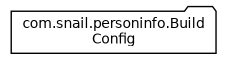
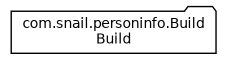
node "com.snail.personinfo.Build Config": label "com.snail.personinfo.Build Config" -> "com.snail.personinfo.Build Build"
